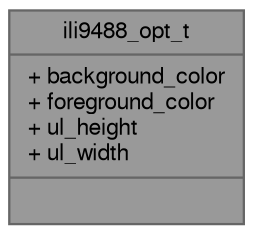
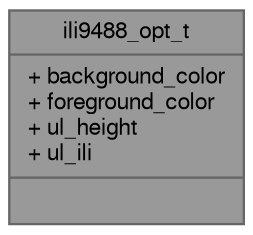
node "ili9488_opt_t": text "+ ul_width" -> "+ ul_ili"
